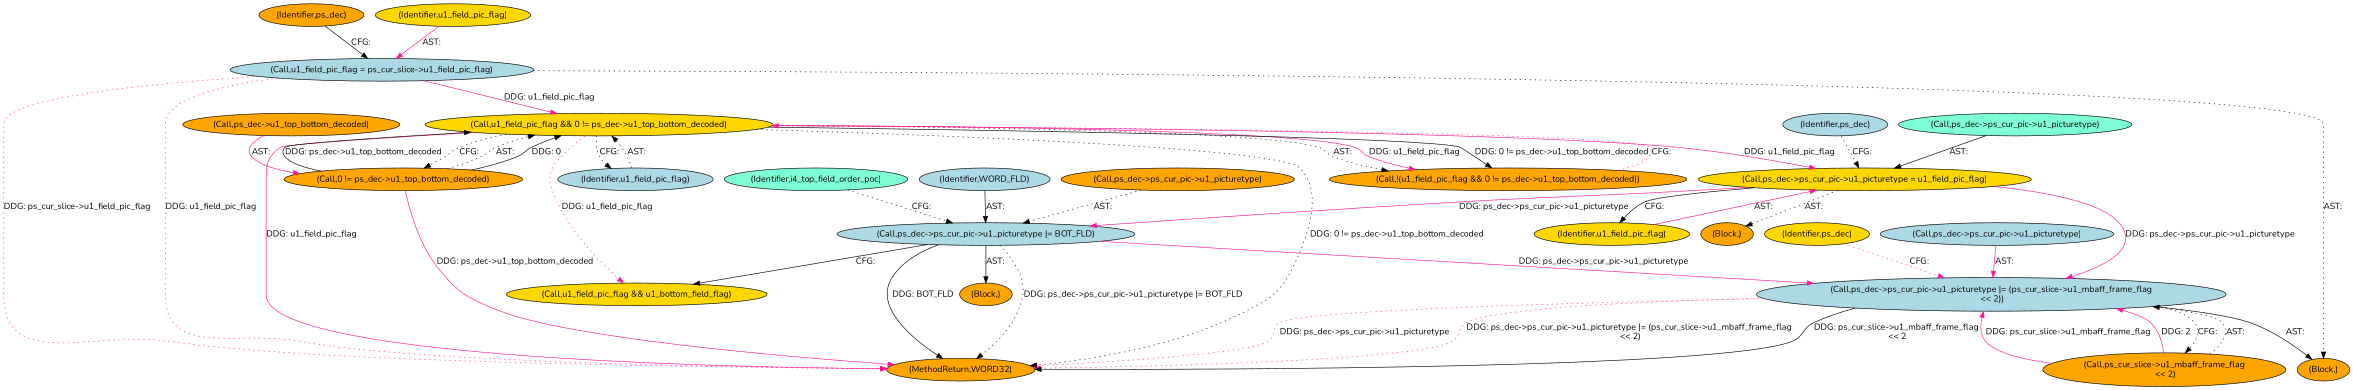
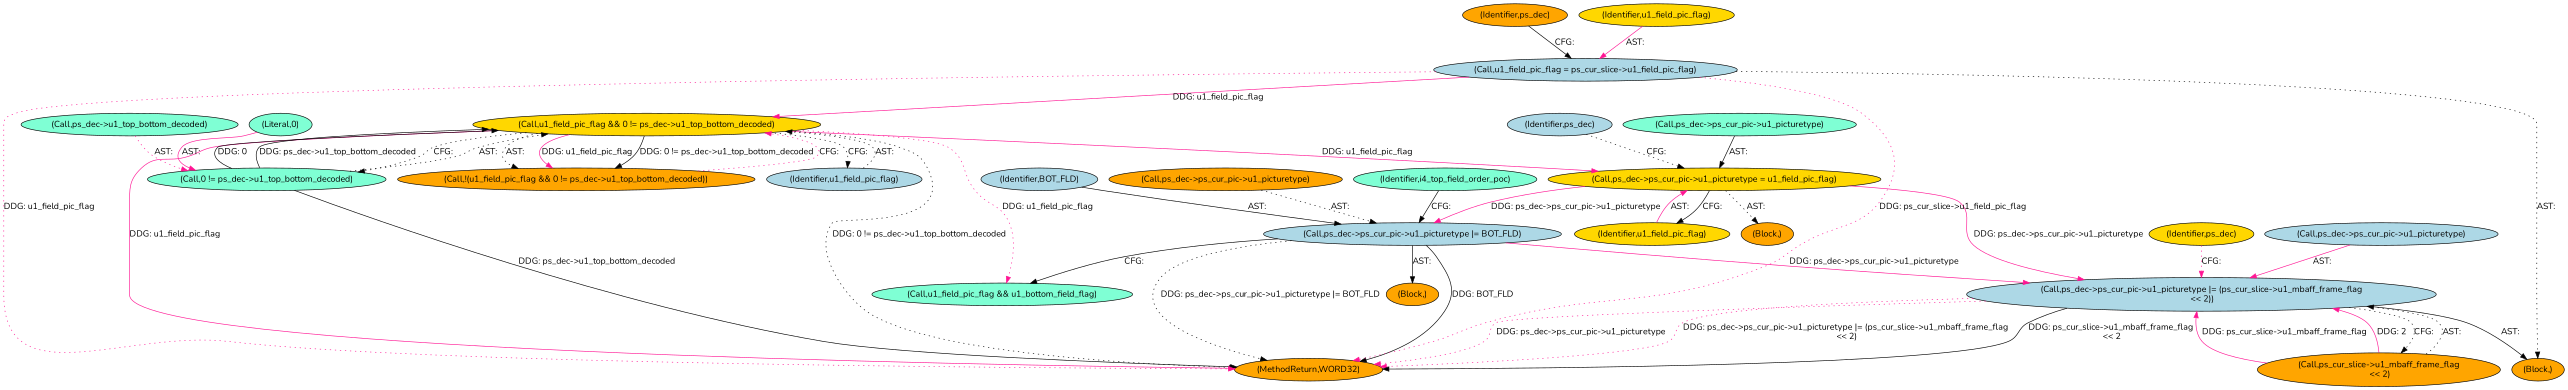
node "(Literal,0)": added
node "(Call,ps_dec->u1_top_bottom_decoded)": fillcolor orange -> aquamarine
edge "(Call,ps_dec->u1_top_bottom_decoded)" -> "(Call,0 != ps_dec->u1_top_bottom_decoded)": style solid -> dotted
node "(Call,0 != ps_dec->u1_top_bottom_decoded)": fillcolor orange -> aquamarine
node "(Identifier,WORD_FLD)": label "(Identifier,WORD_FLD)" -> "(Identifier,BOT_FLD)"
edge "(Identifier,i4_top_field_order_poc)" -> "(Call,ps_dec->ps_cur_pic->u1_picturetype |= BOT_FLD)": style dotted -> solid
node "(Call,u1_field_pic_flag && u1_bottom_field_flag)": fillcolor gold -> aquamarine
edge "(Call,0 != ps_dec->u1_top_bottom_decoded)" -> "(MethodReturn,WORD32)": color deeppink -> black
